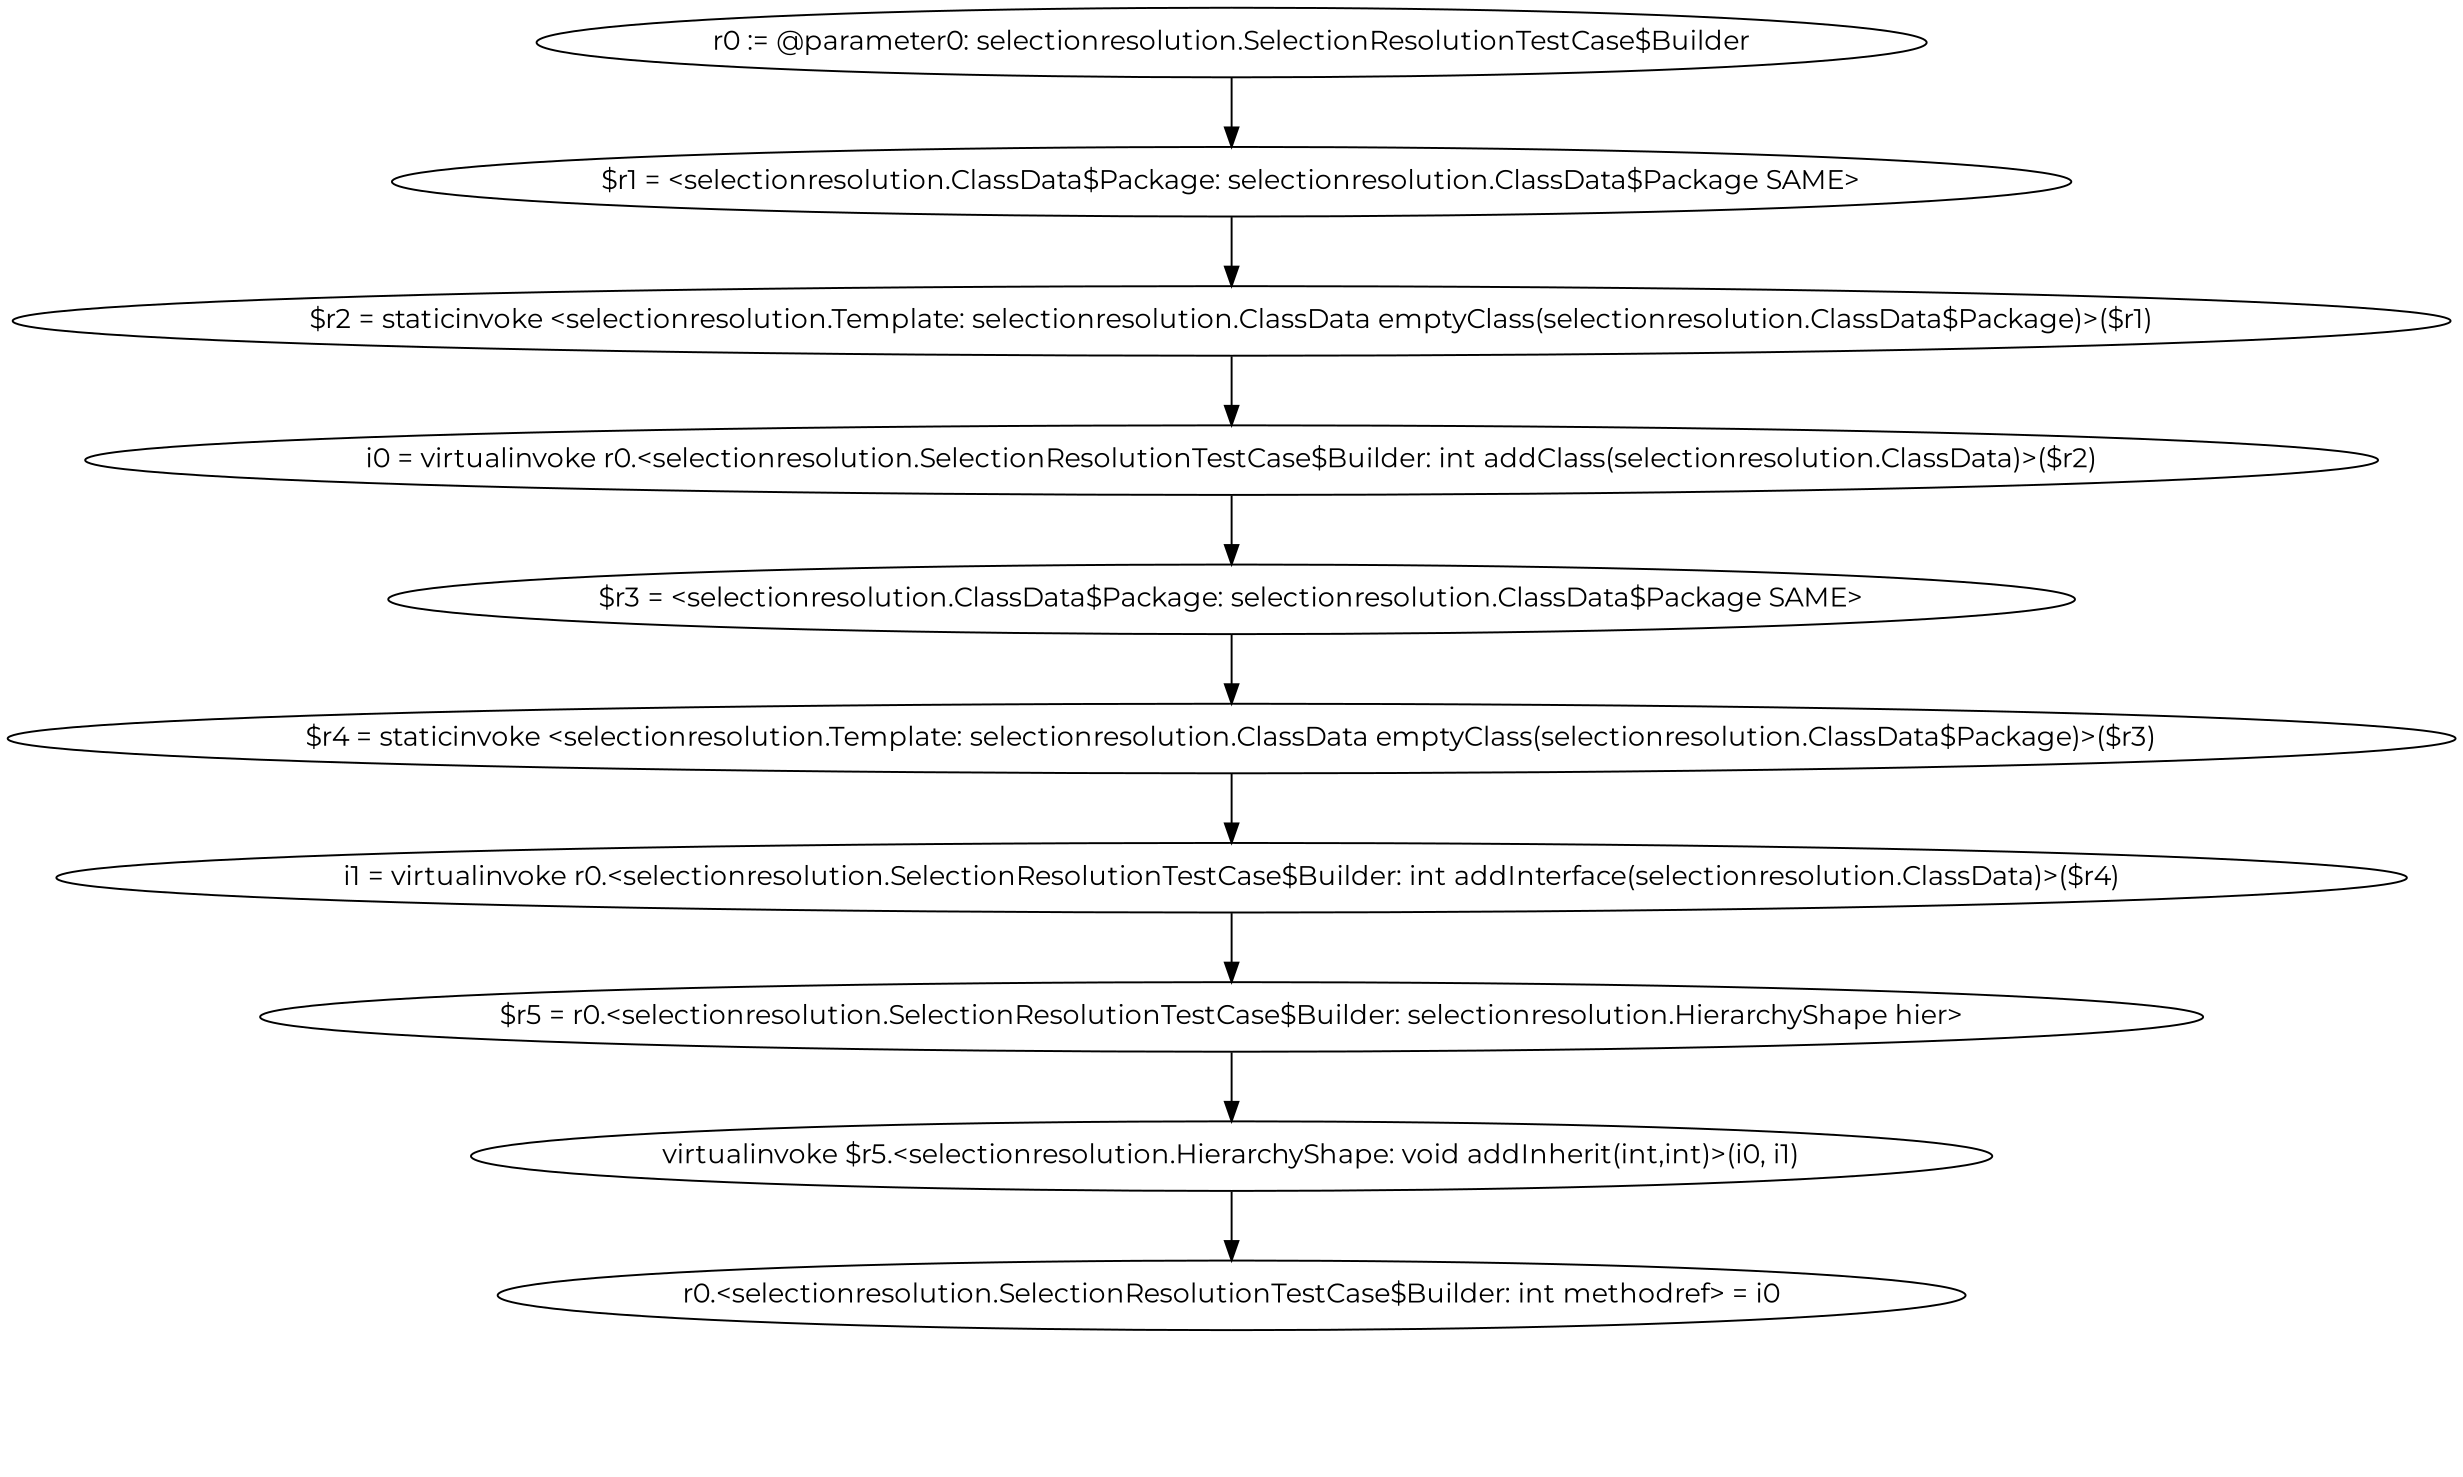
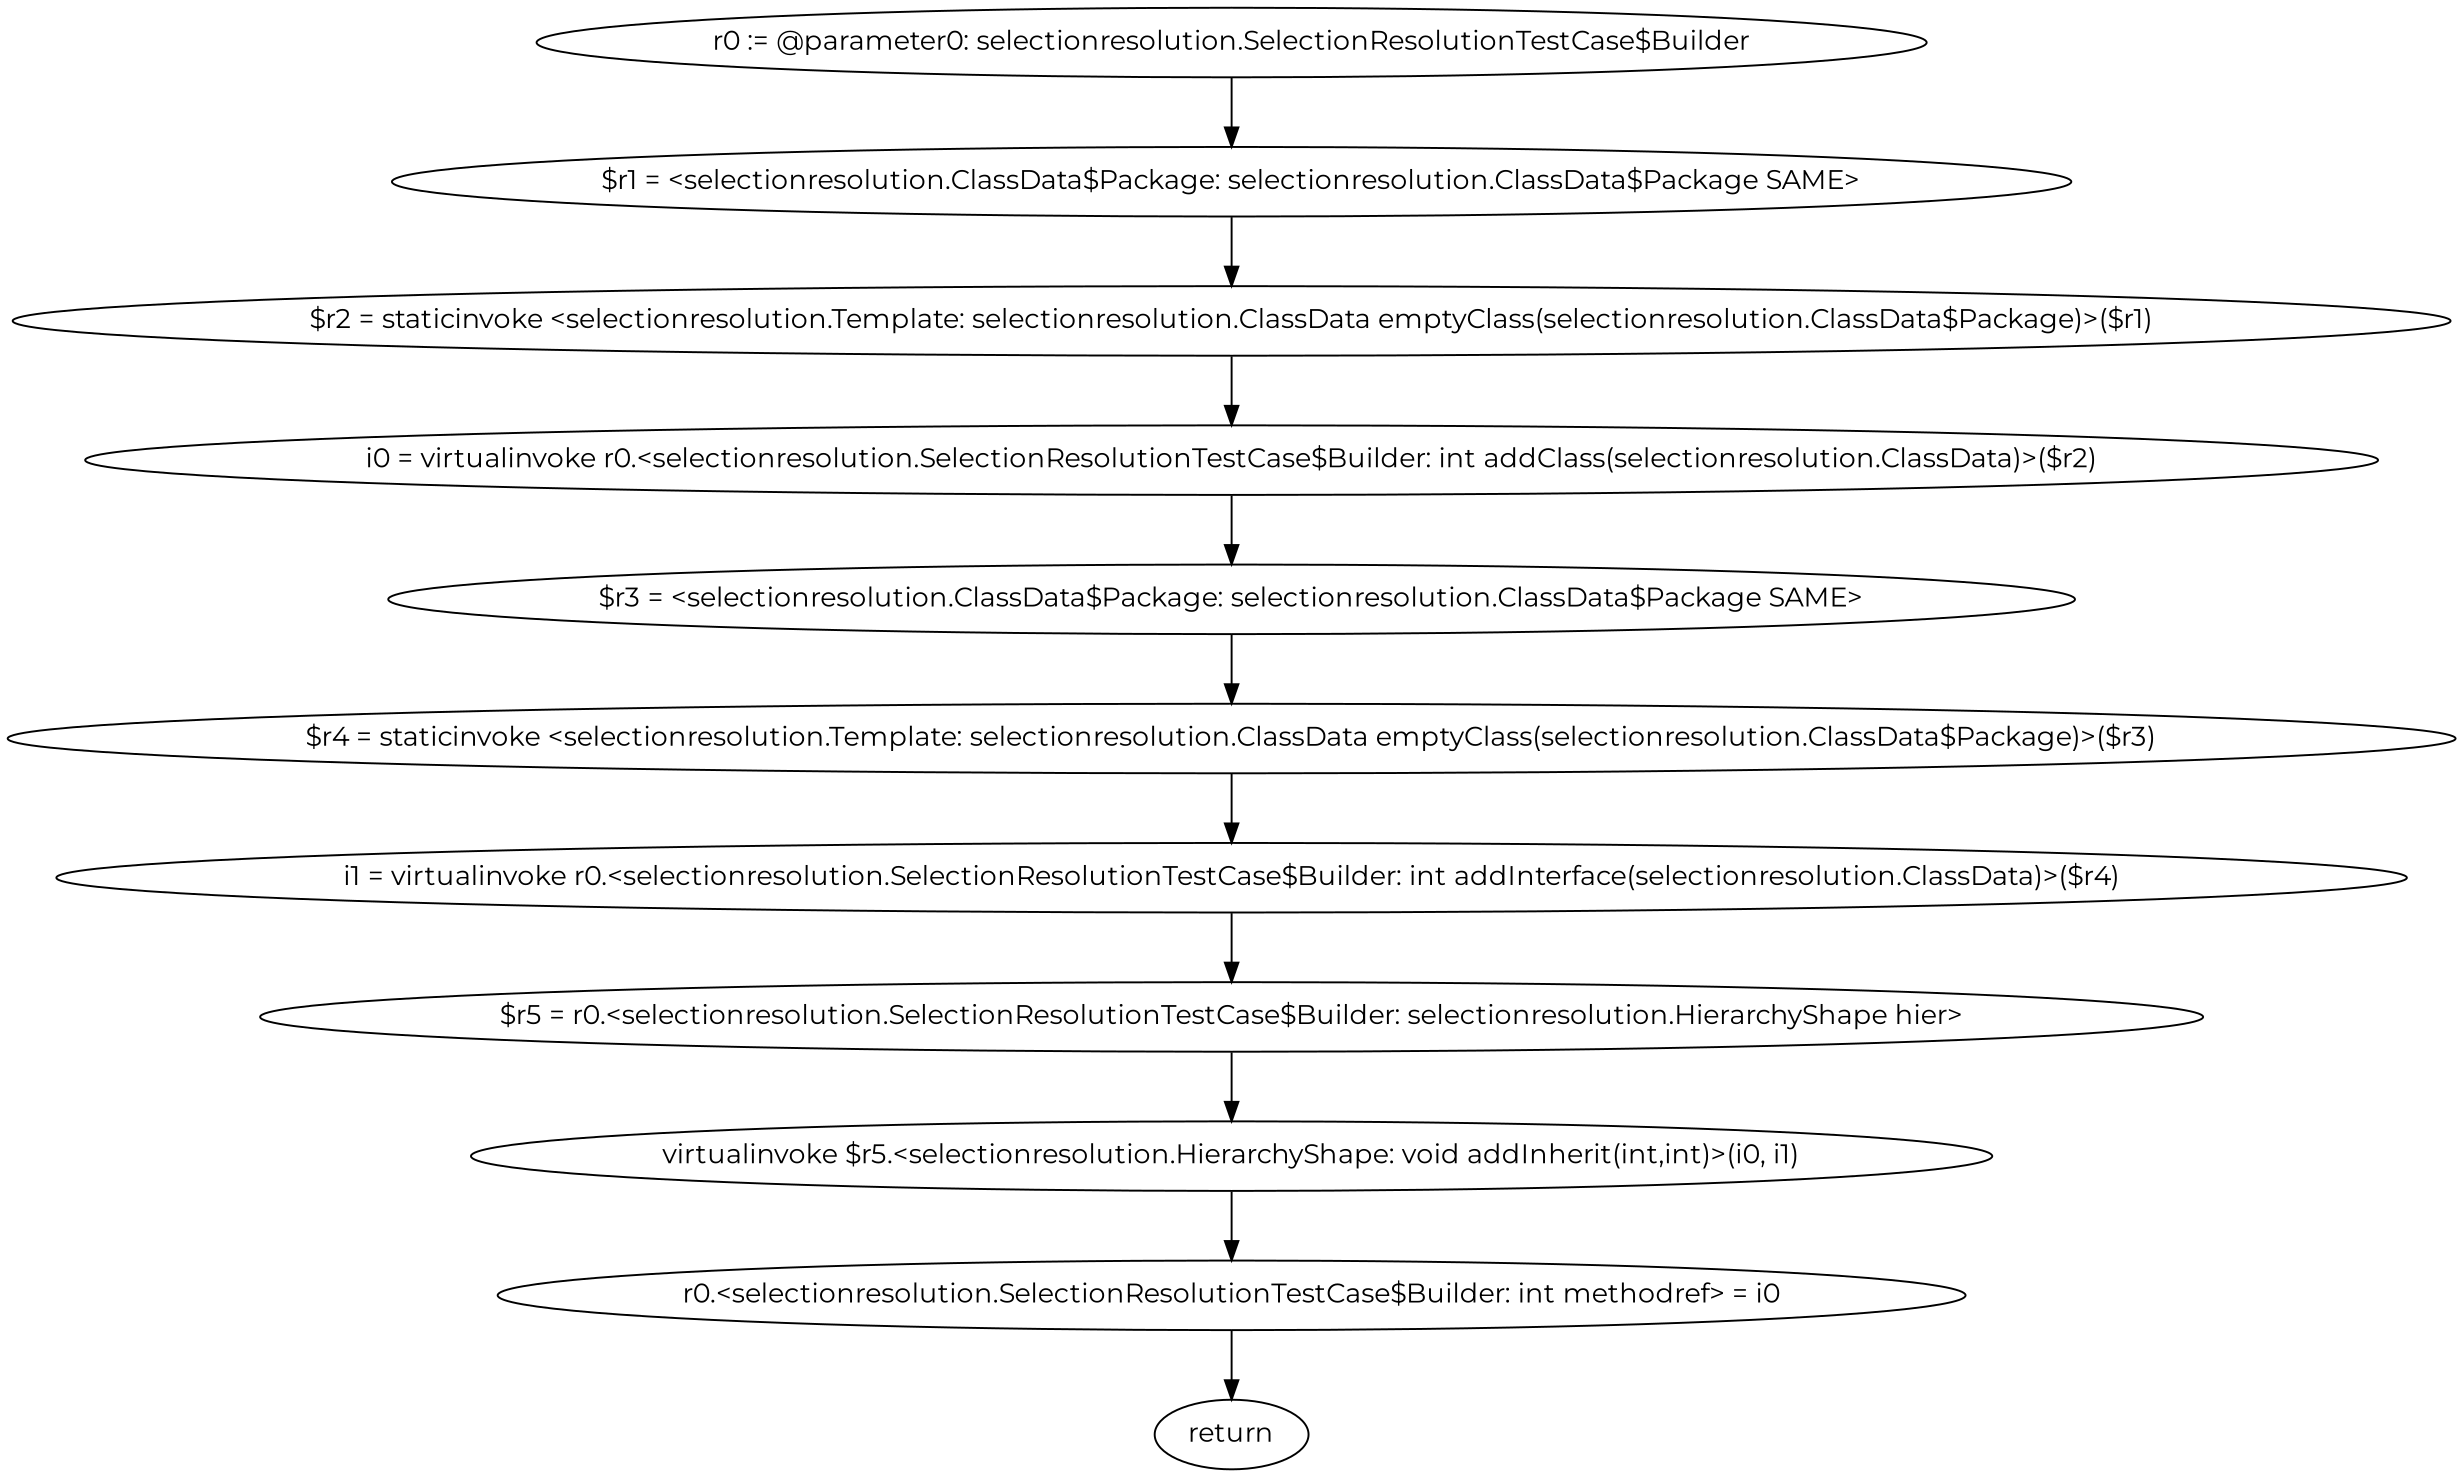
node "return": added
